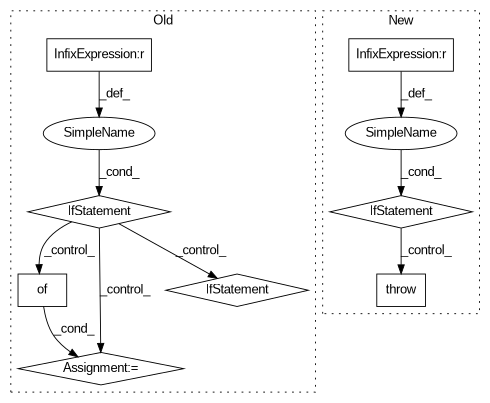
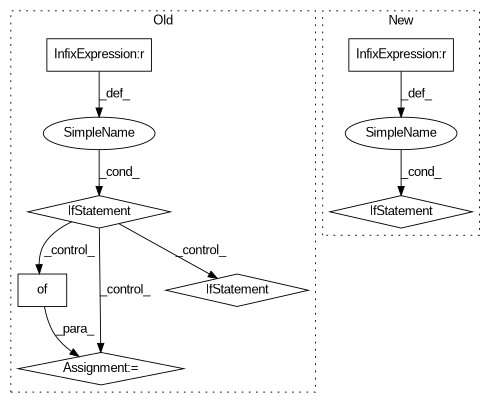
node "throw": removed
edge "of" -> "Assignment:=": label "_cond_" -> "_para_"
